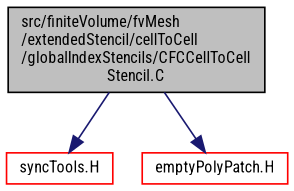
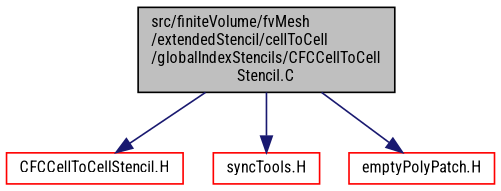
node "CFCCellToCellStencil.H": added
